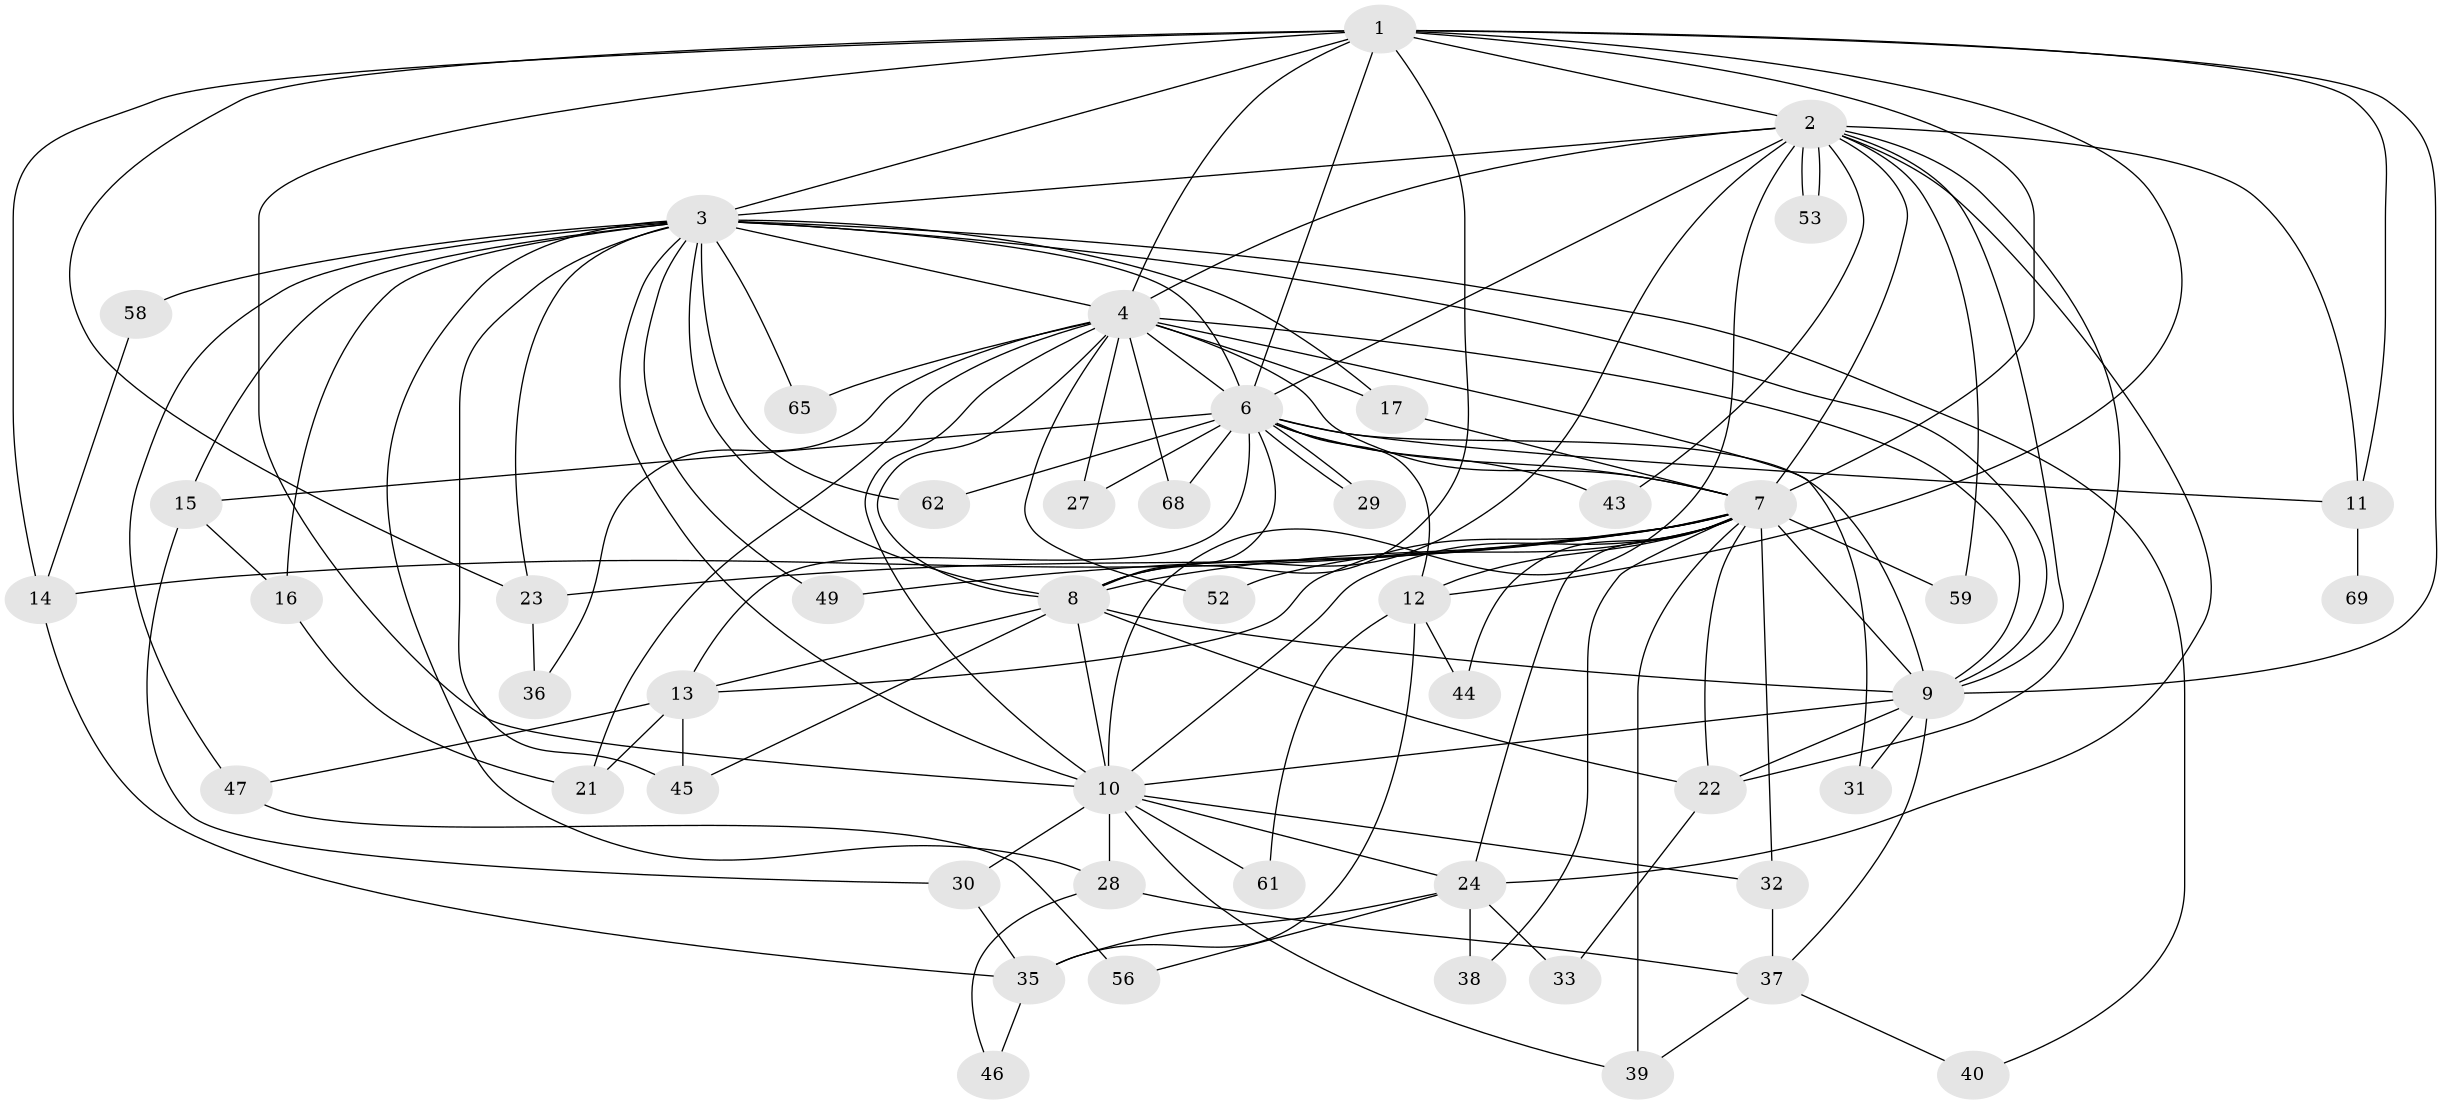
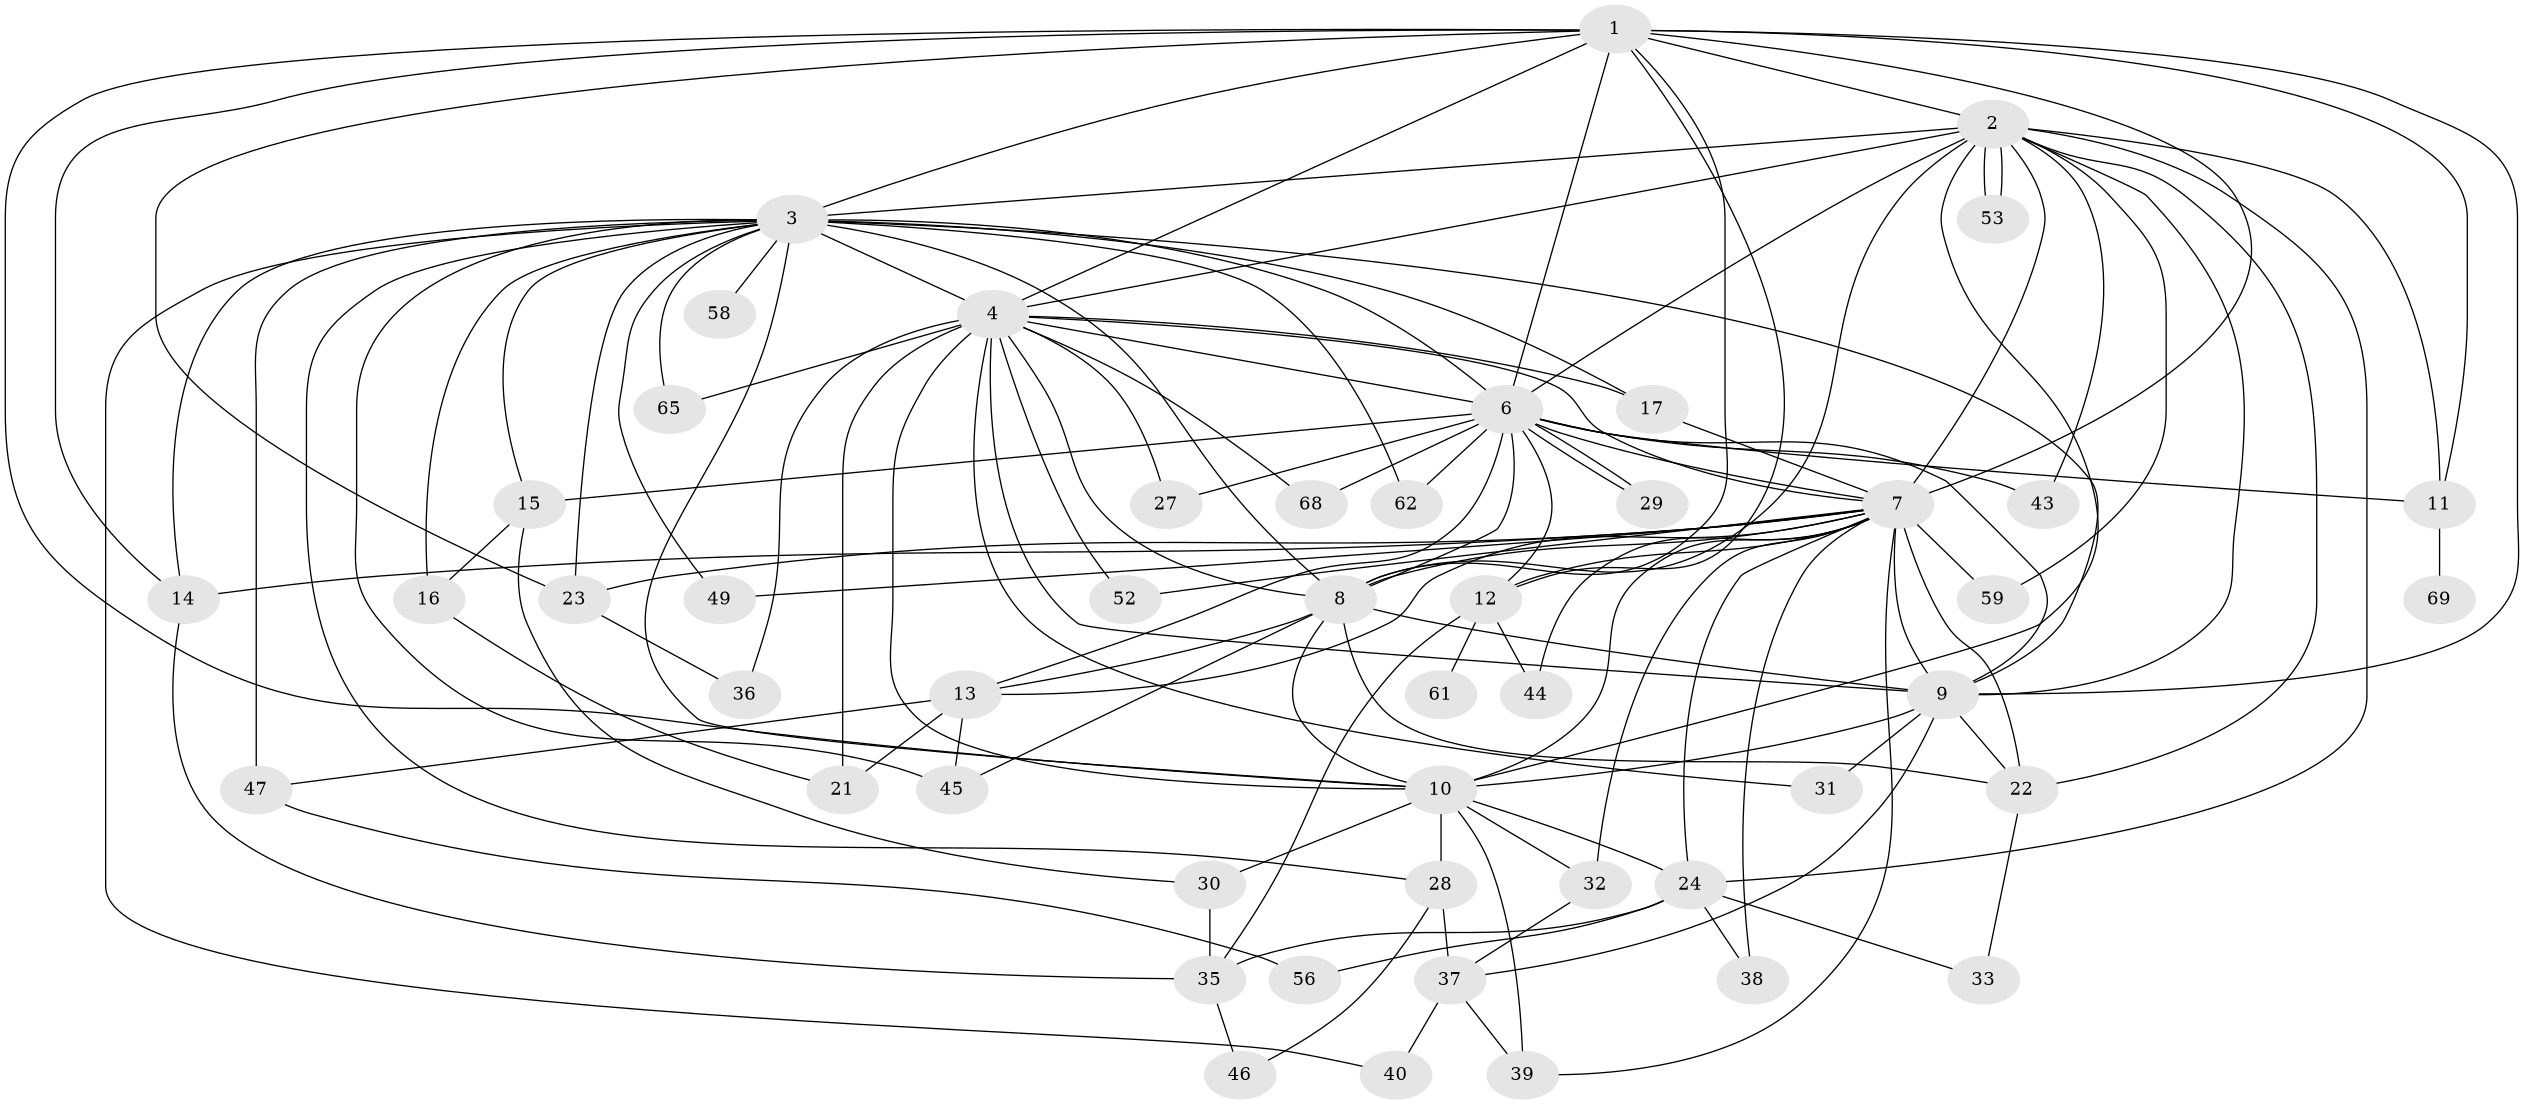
edge "58" -- "14": now "3" -- "14"
edge "10" -- "61": removed
